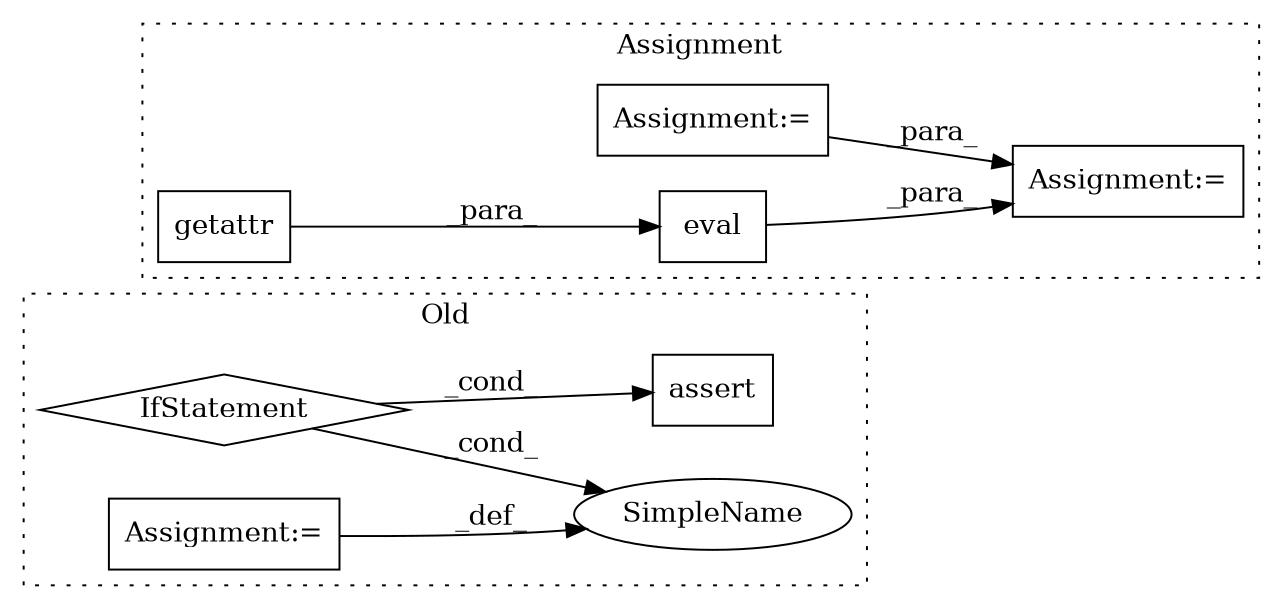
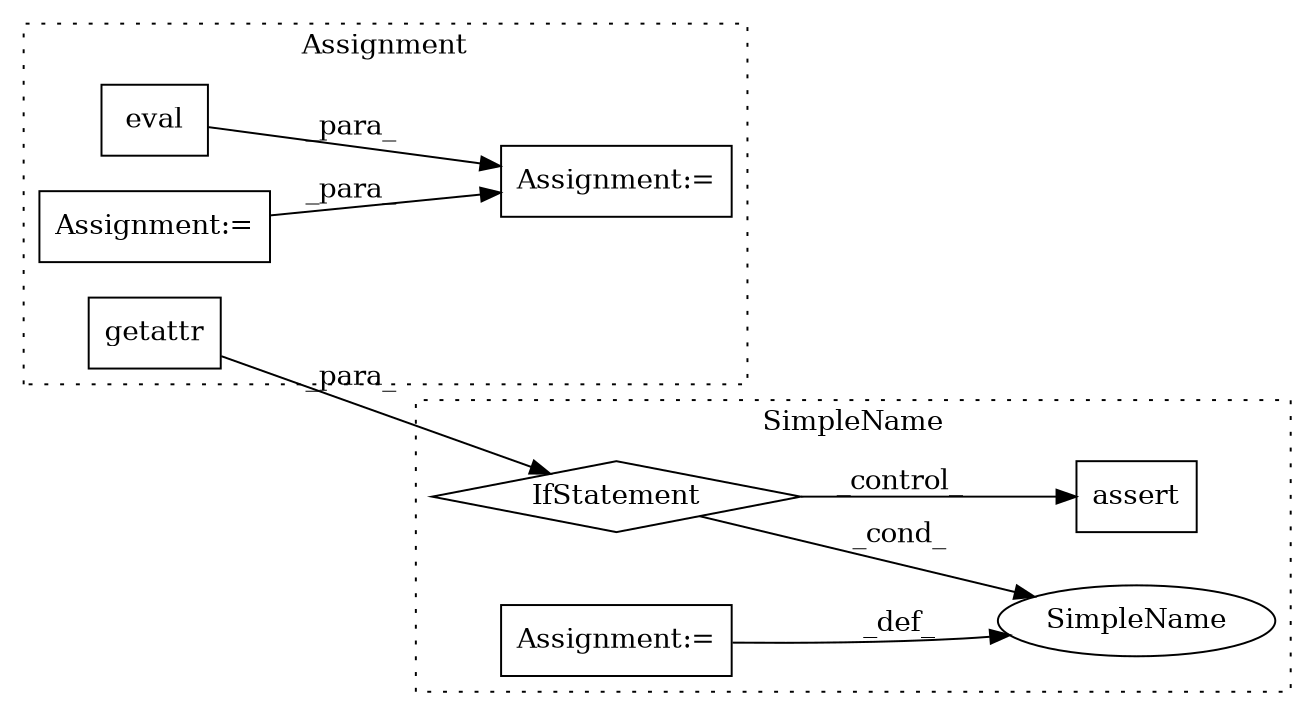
edge "getattr" -> "eval": now "getattr" -> "IfStatement"
cluster "Old": label "Old" -> "SimpleName"
edge "IfStatement" -> "assert": label "_cond_" -> "_control_"
